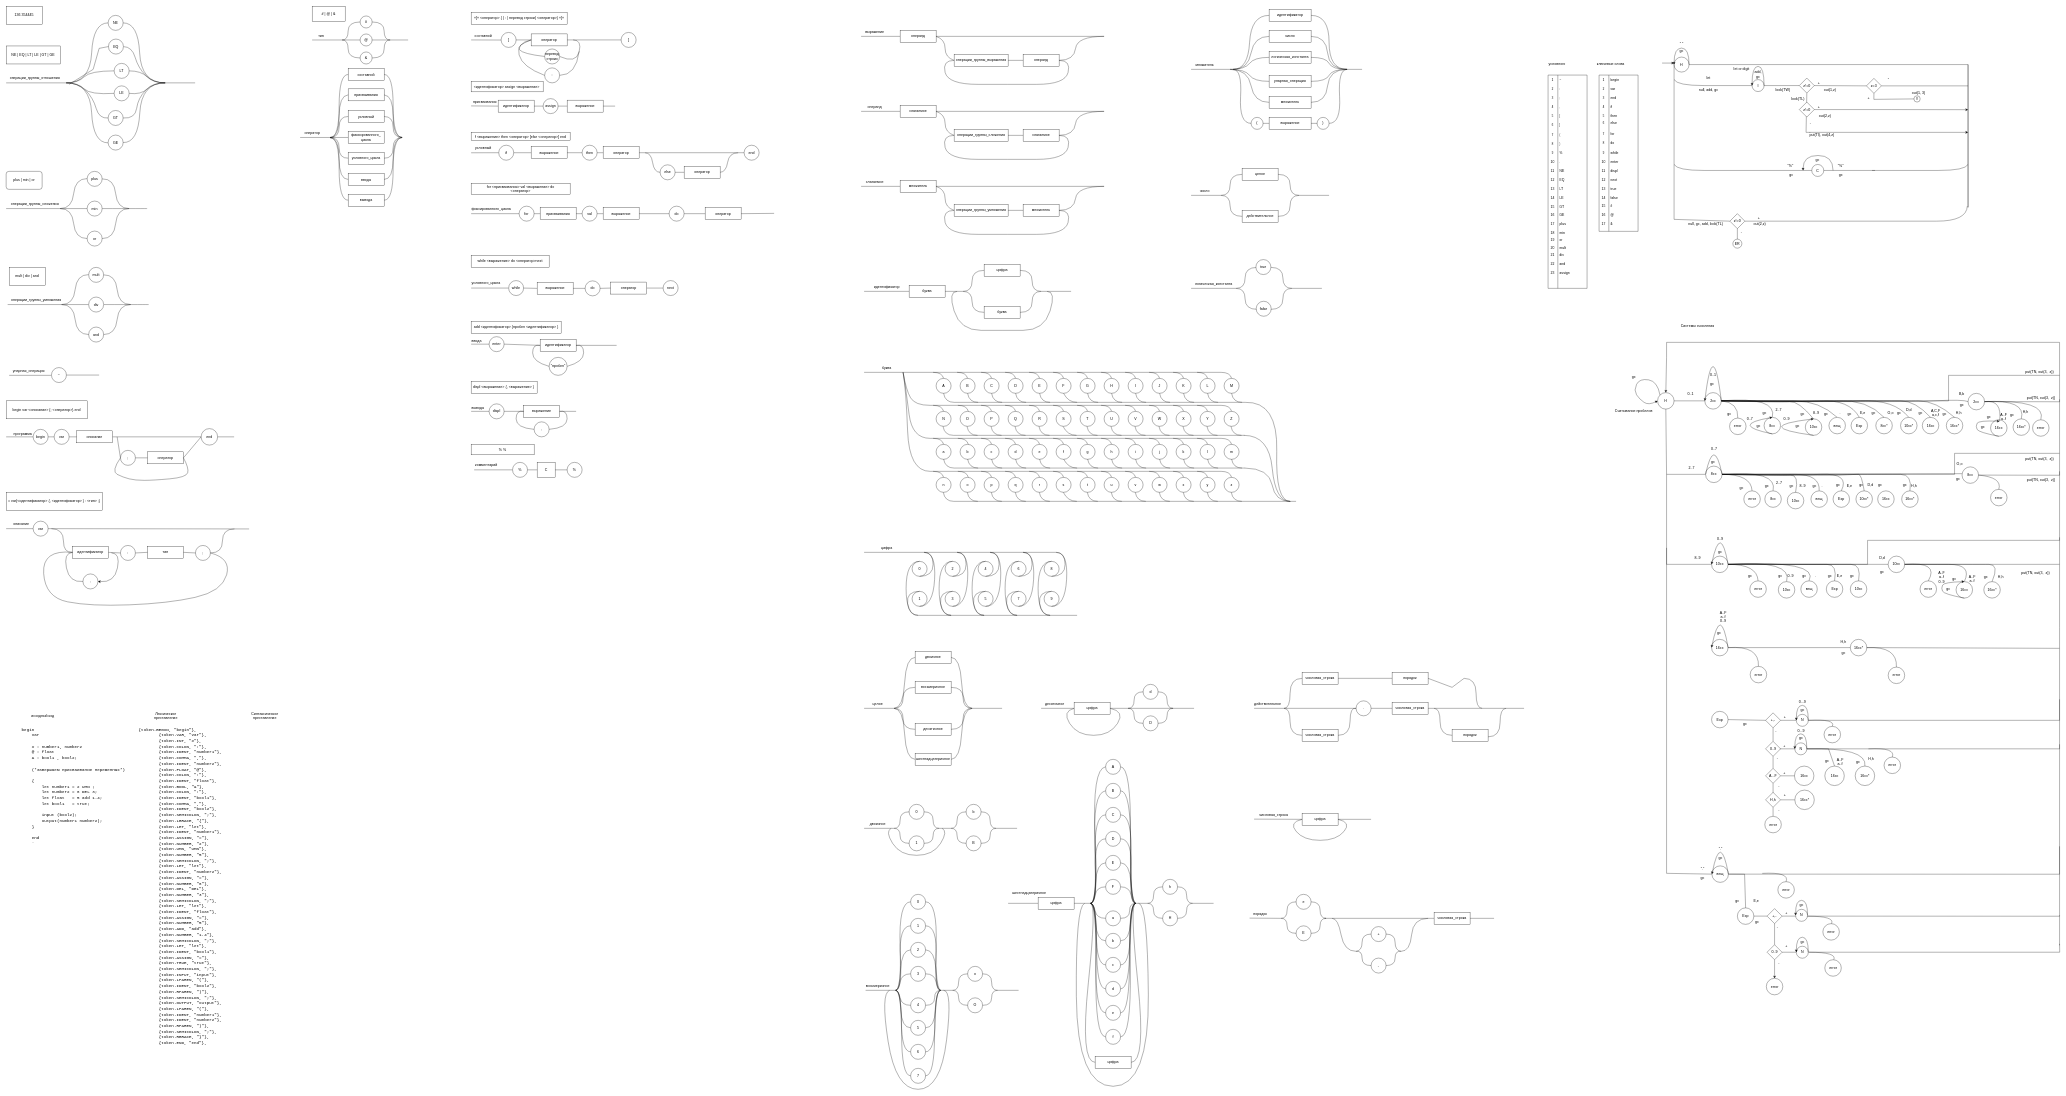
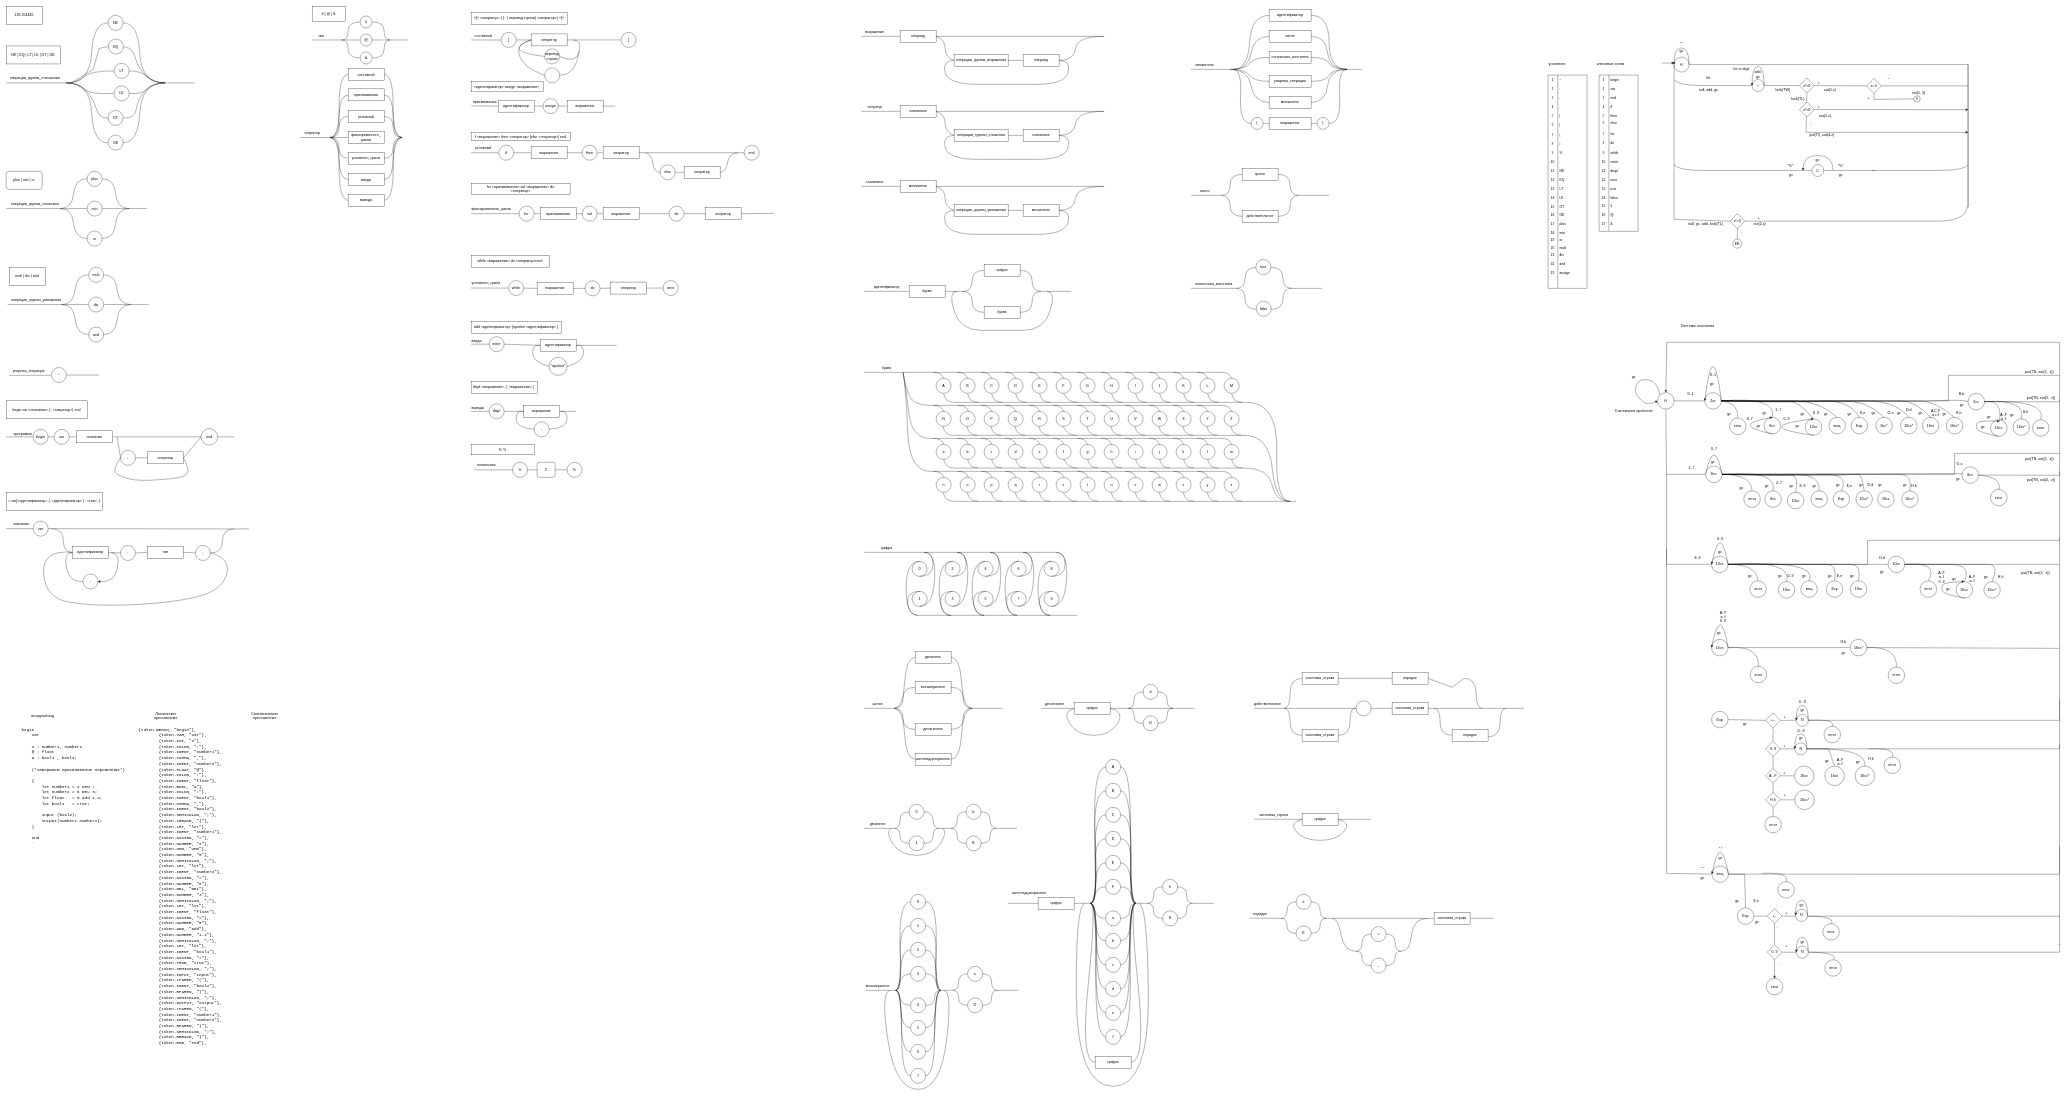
node "комментарий": label "комментарий" -> "логическая"
node "С": shape rectangle -> rounded rectangle
